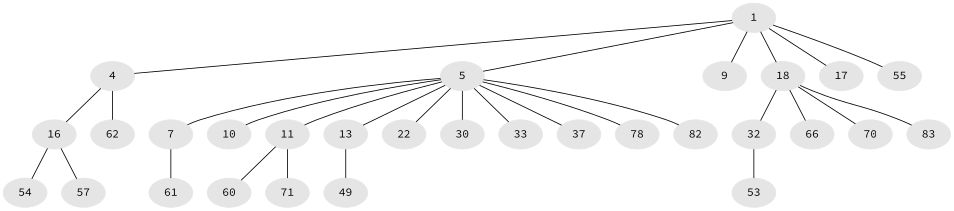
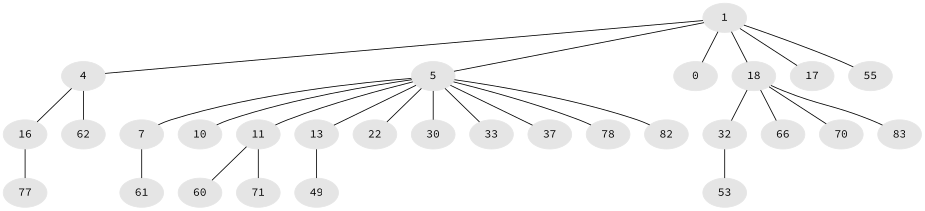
node "9": label "9" -> "0"
node "54": removed
node "57": label "57" -> "77"
